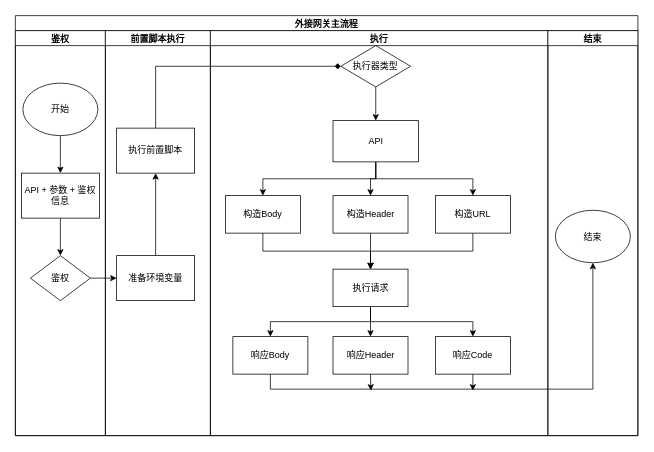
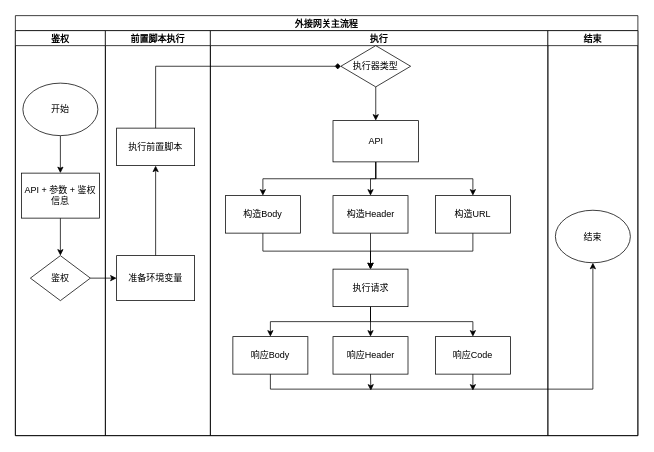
node "执行前置脚本": size 78x45 -> 78x38
